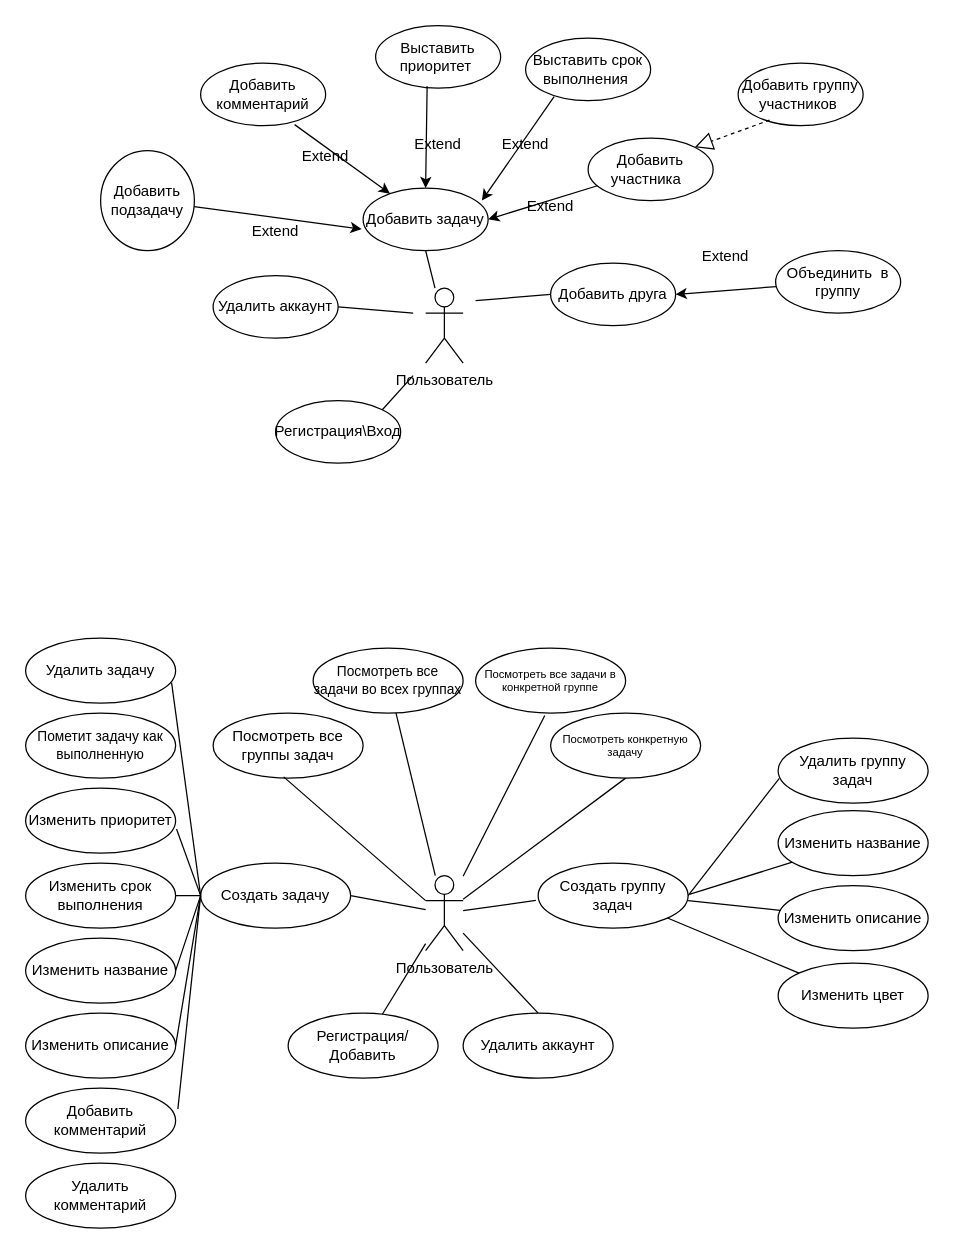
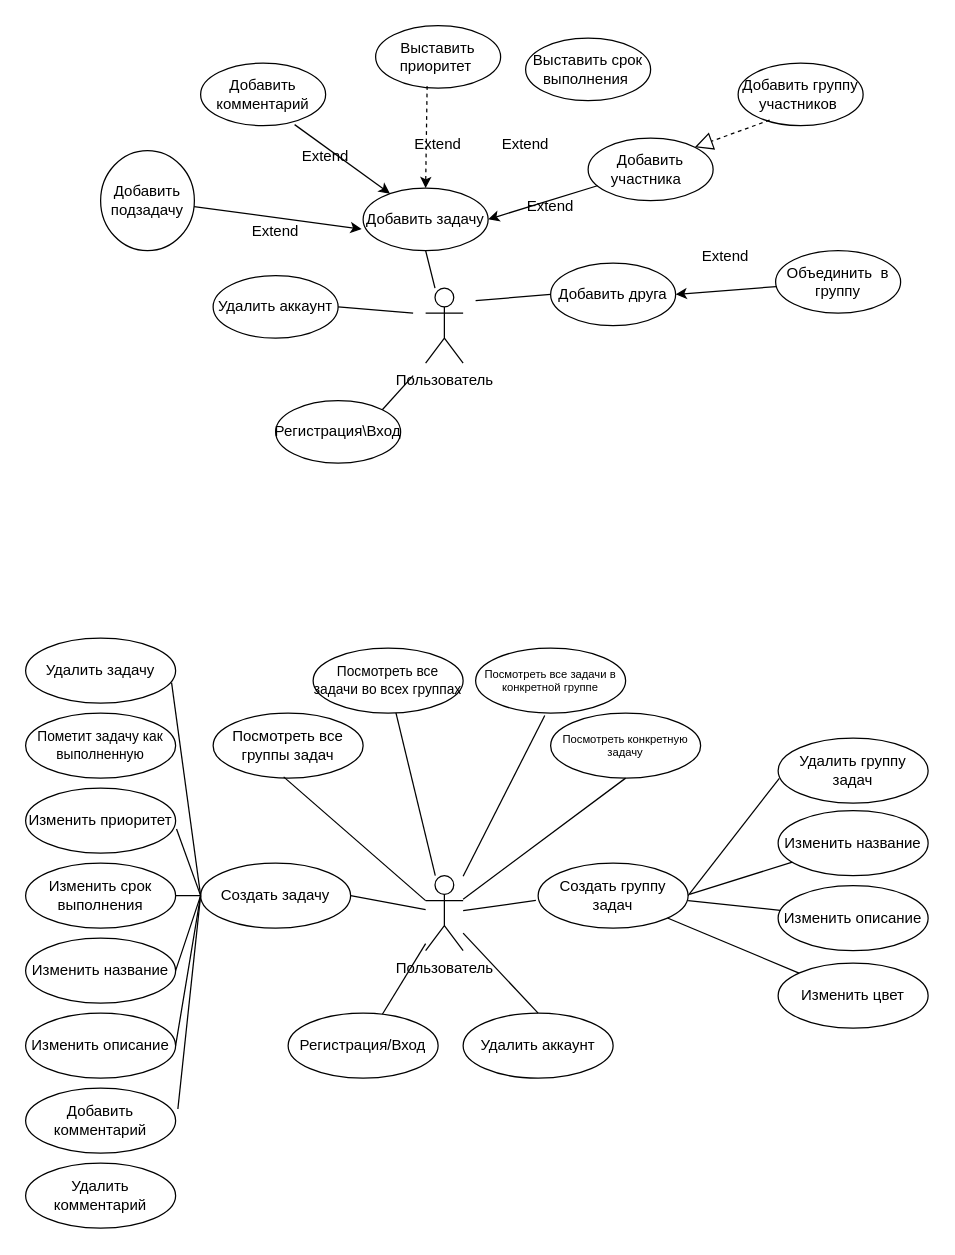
edge "Выставить приоритет" -> "Добавить задачу": style solid -> dashed
edge "Выставить срок выполнения" -> "Добавить задачу": removed
node "Регистрация/Добавить": label "Регистрация/Добавить" -> "Регистрация/Вход"
